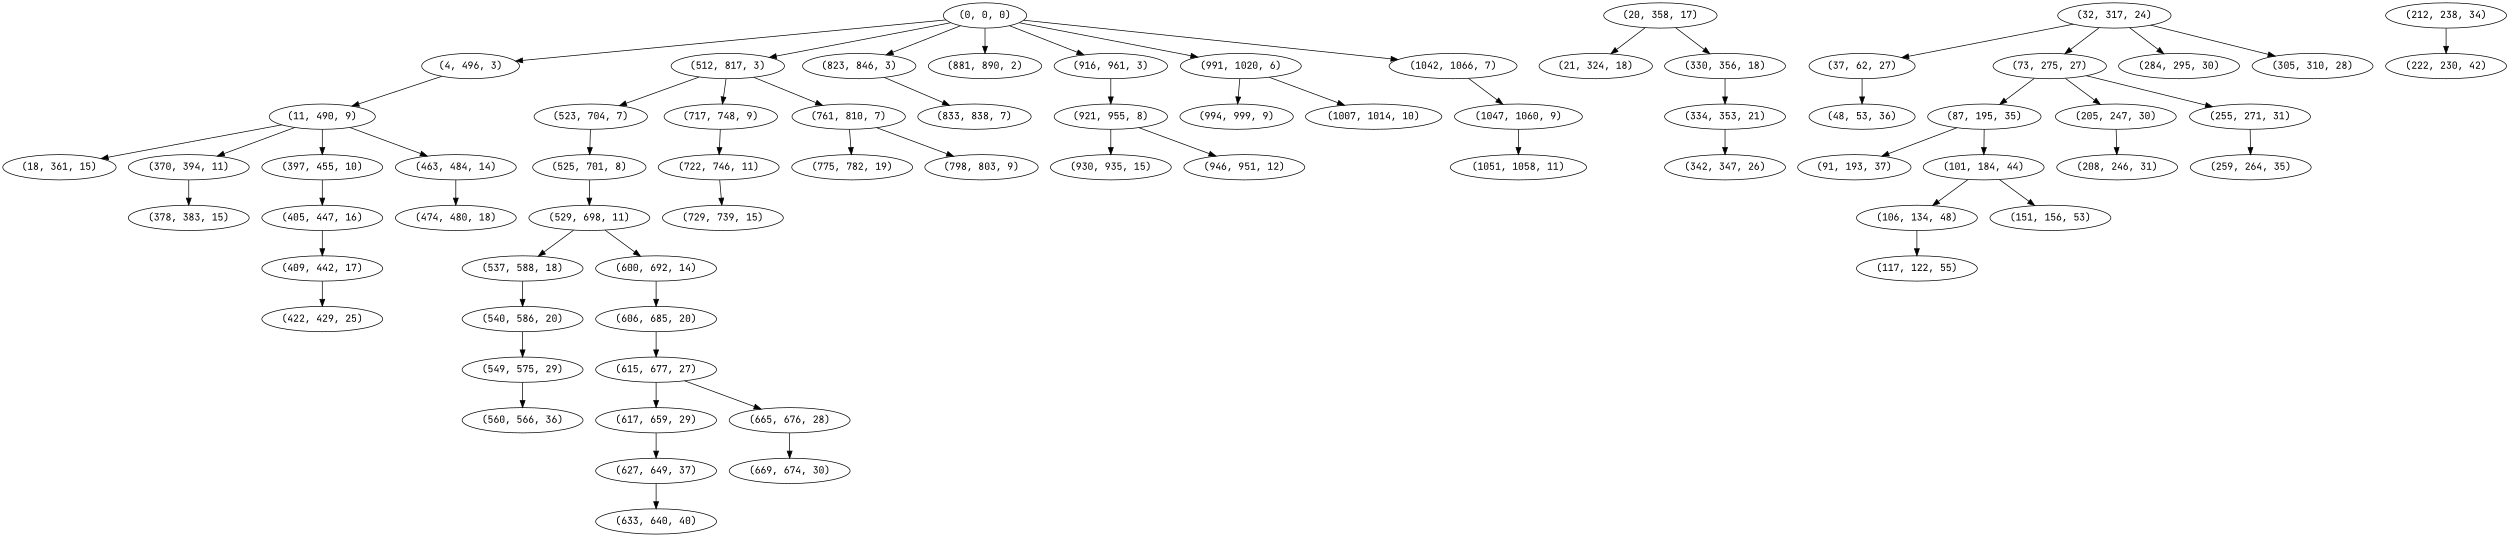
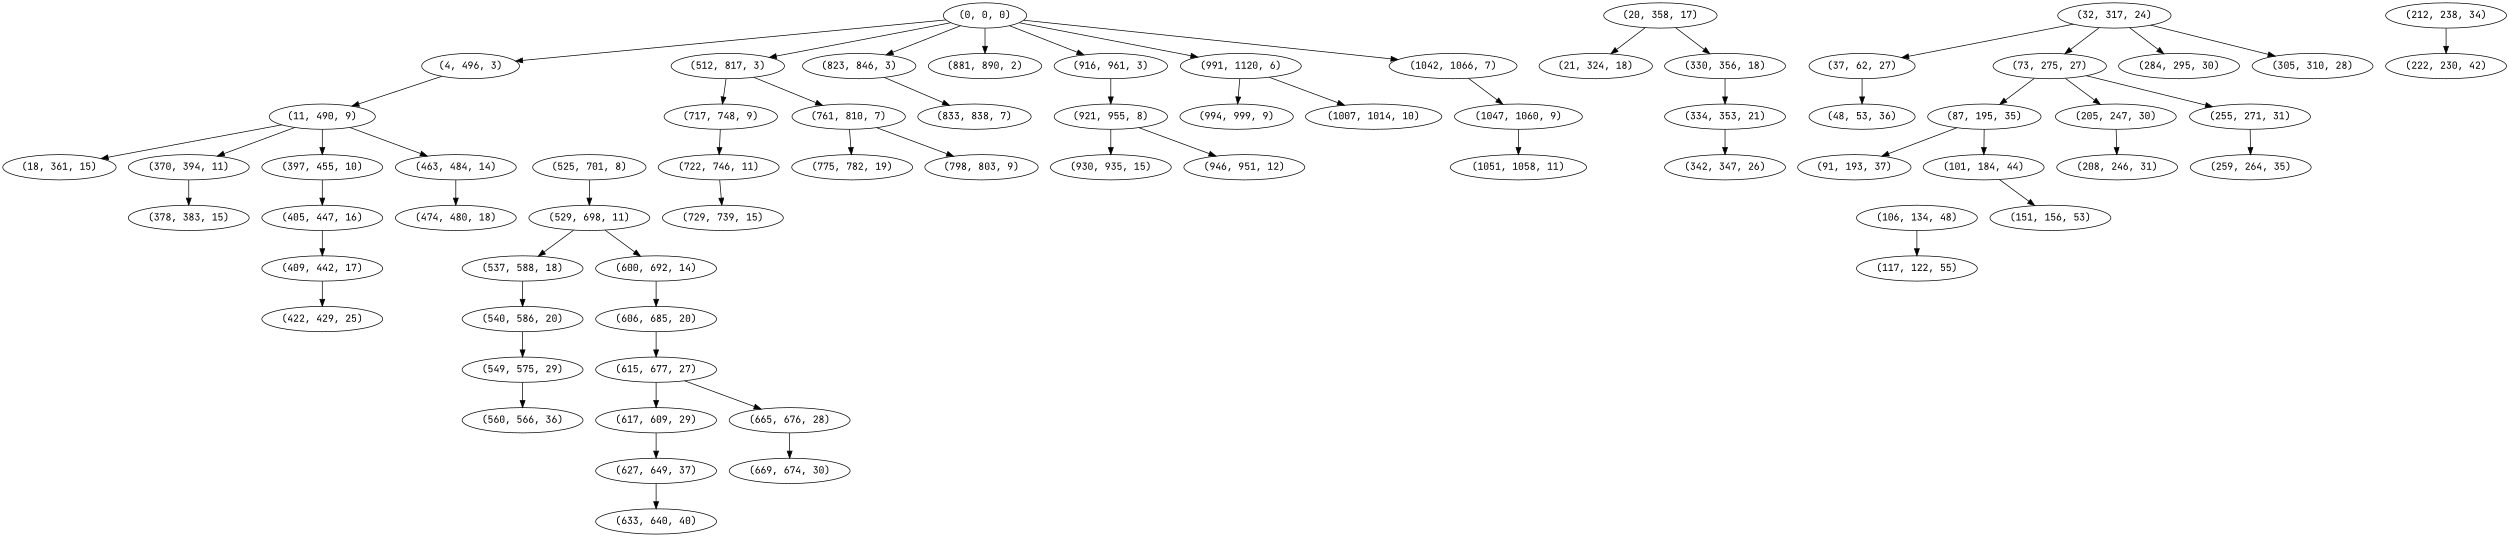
node "(991, 1020, 6)": label "(991, 1020, 6)" -> "(991, 1120, 6)"
node "(523, 704, 7)": removed
edge "(101, 184, 44)" -> "(106, 134, 48)": removed
node "(617, 659, 29)": label "(617, 659, 29)" -> "(617, 609, 29)"
